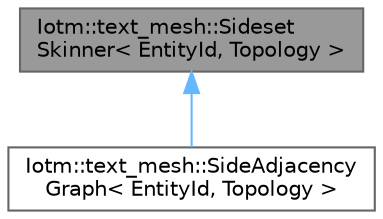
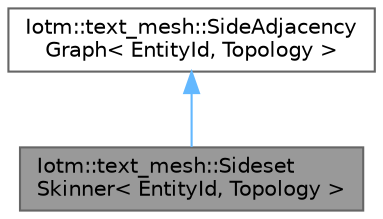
edge "Iotm::text_mesh::SideAdjacency Graph< EntityId, Topology >" -> "Iotm::text_mesh::Sideset Skinner< EntityId, Topology >": reversed
